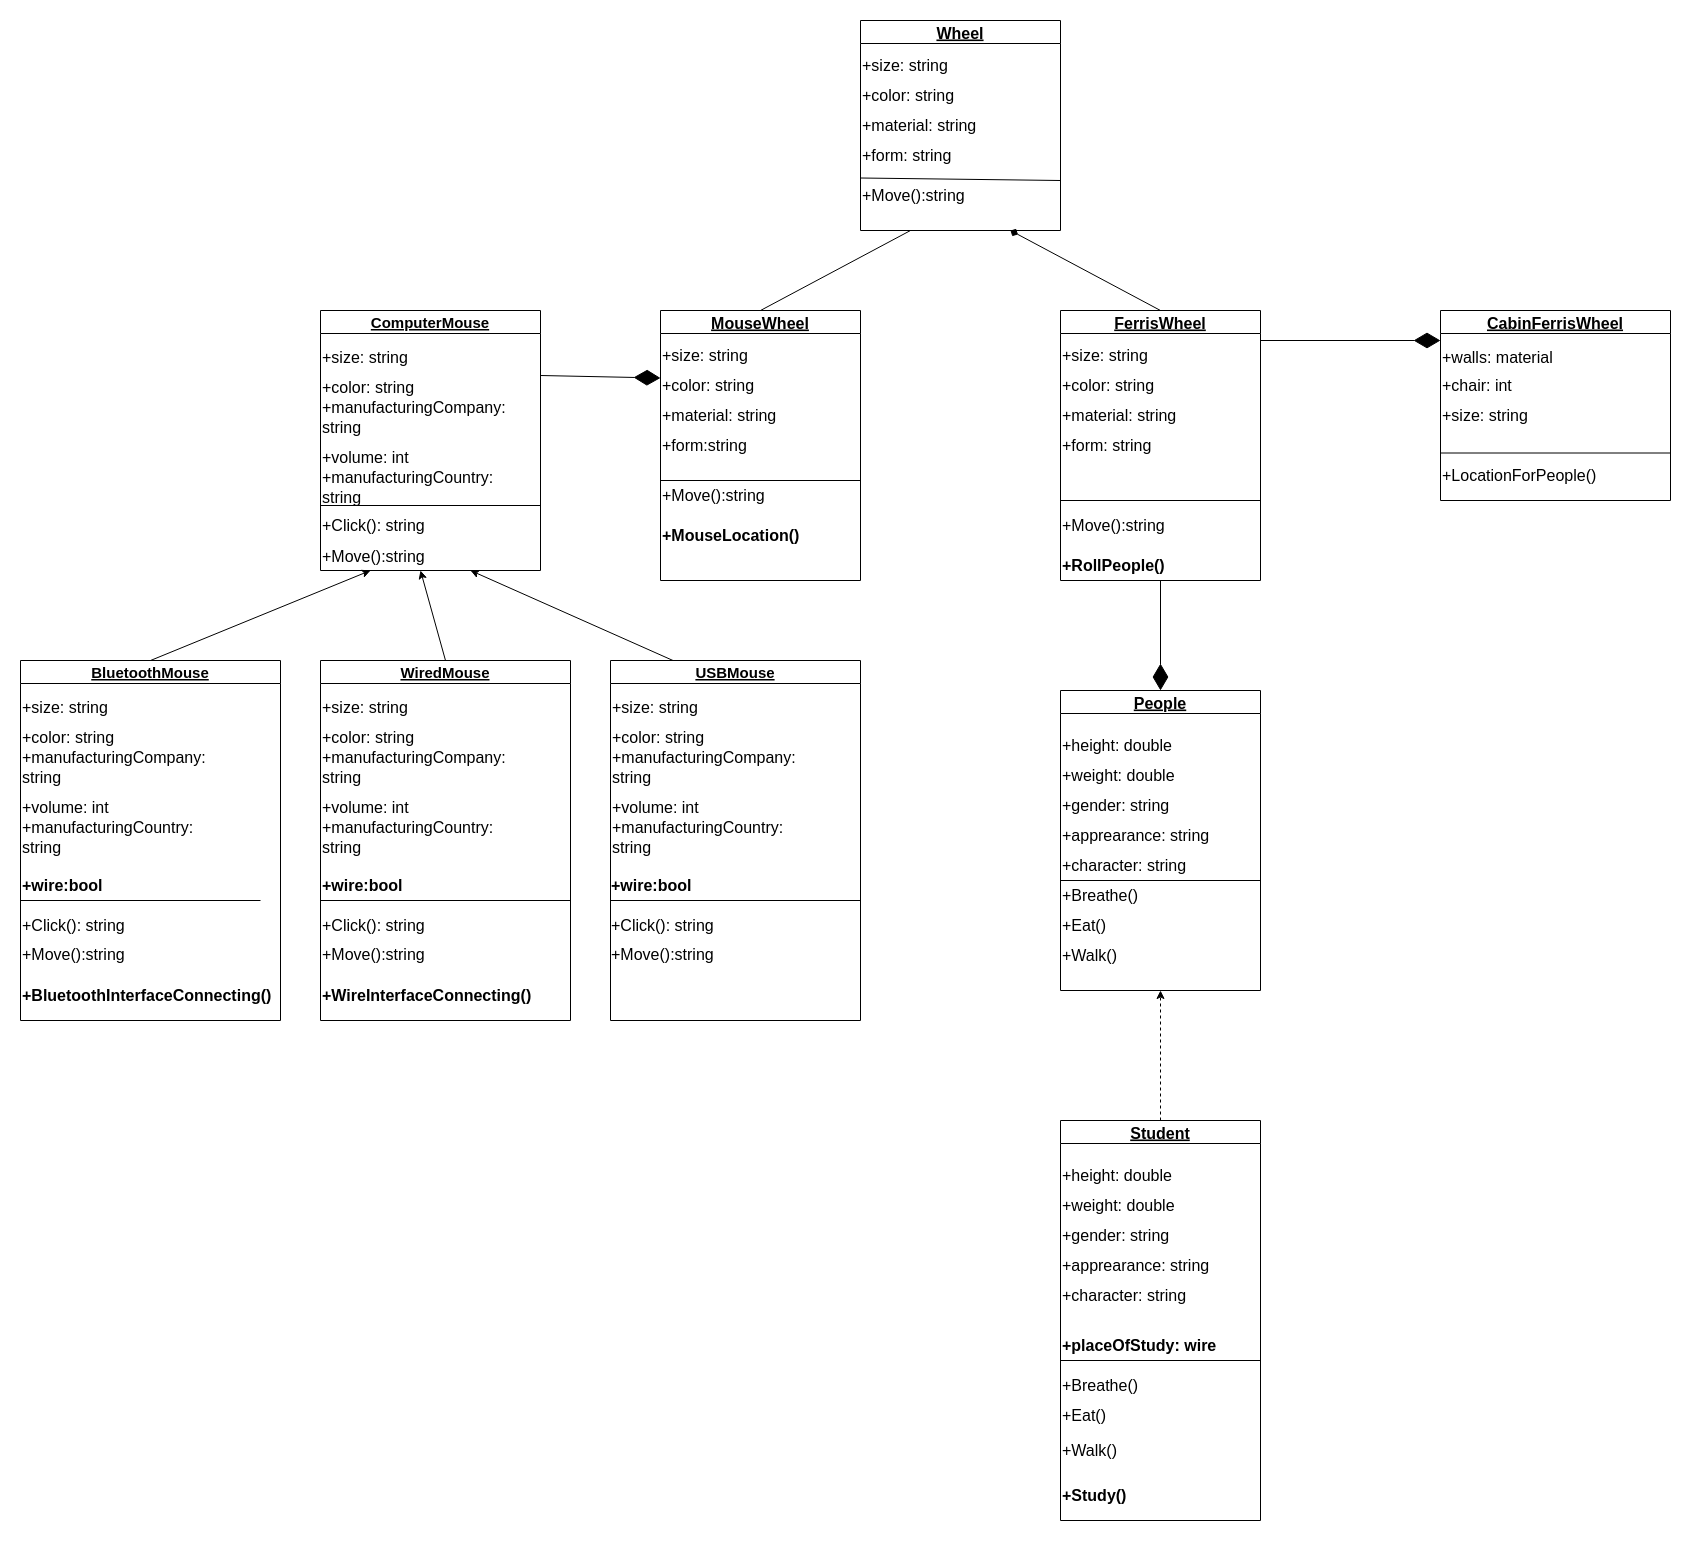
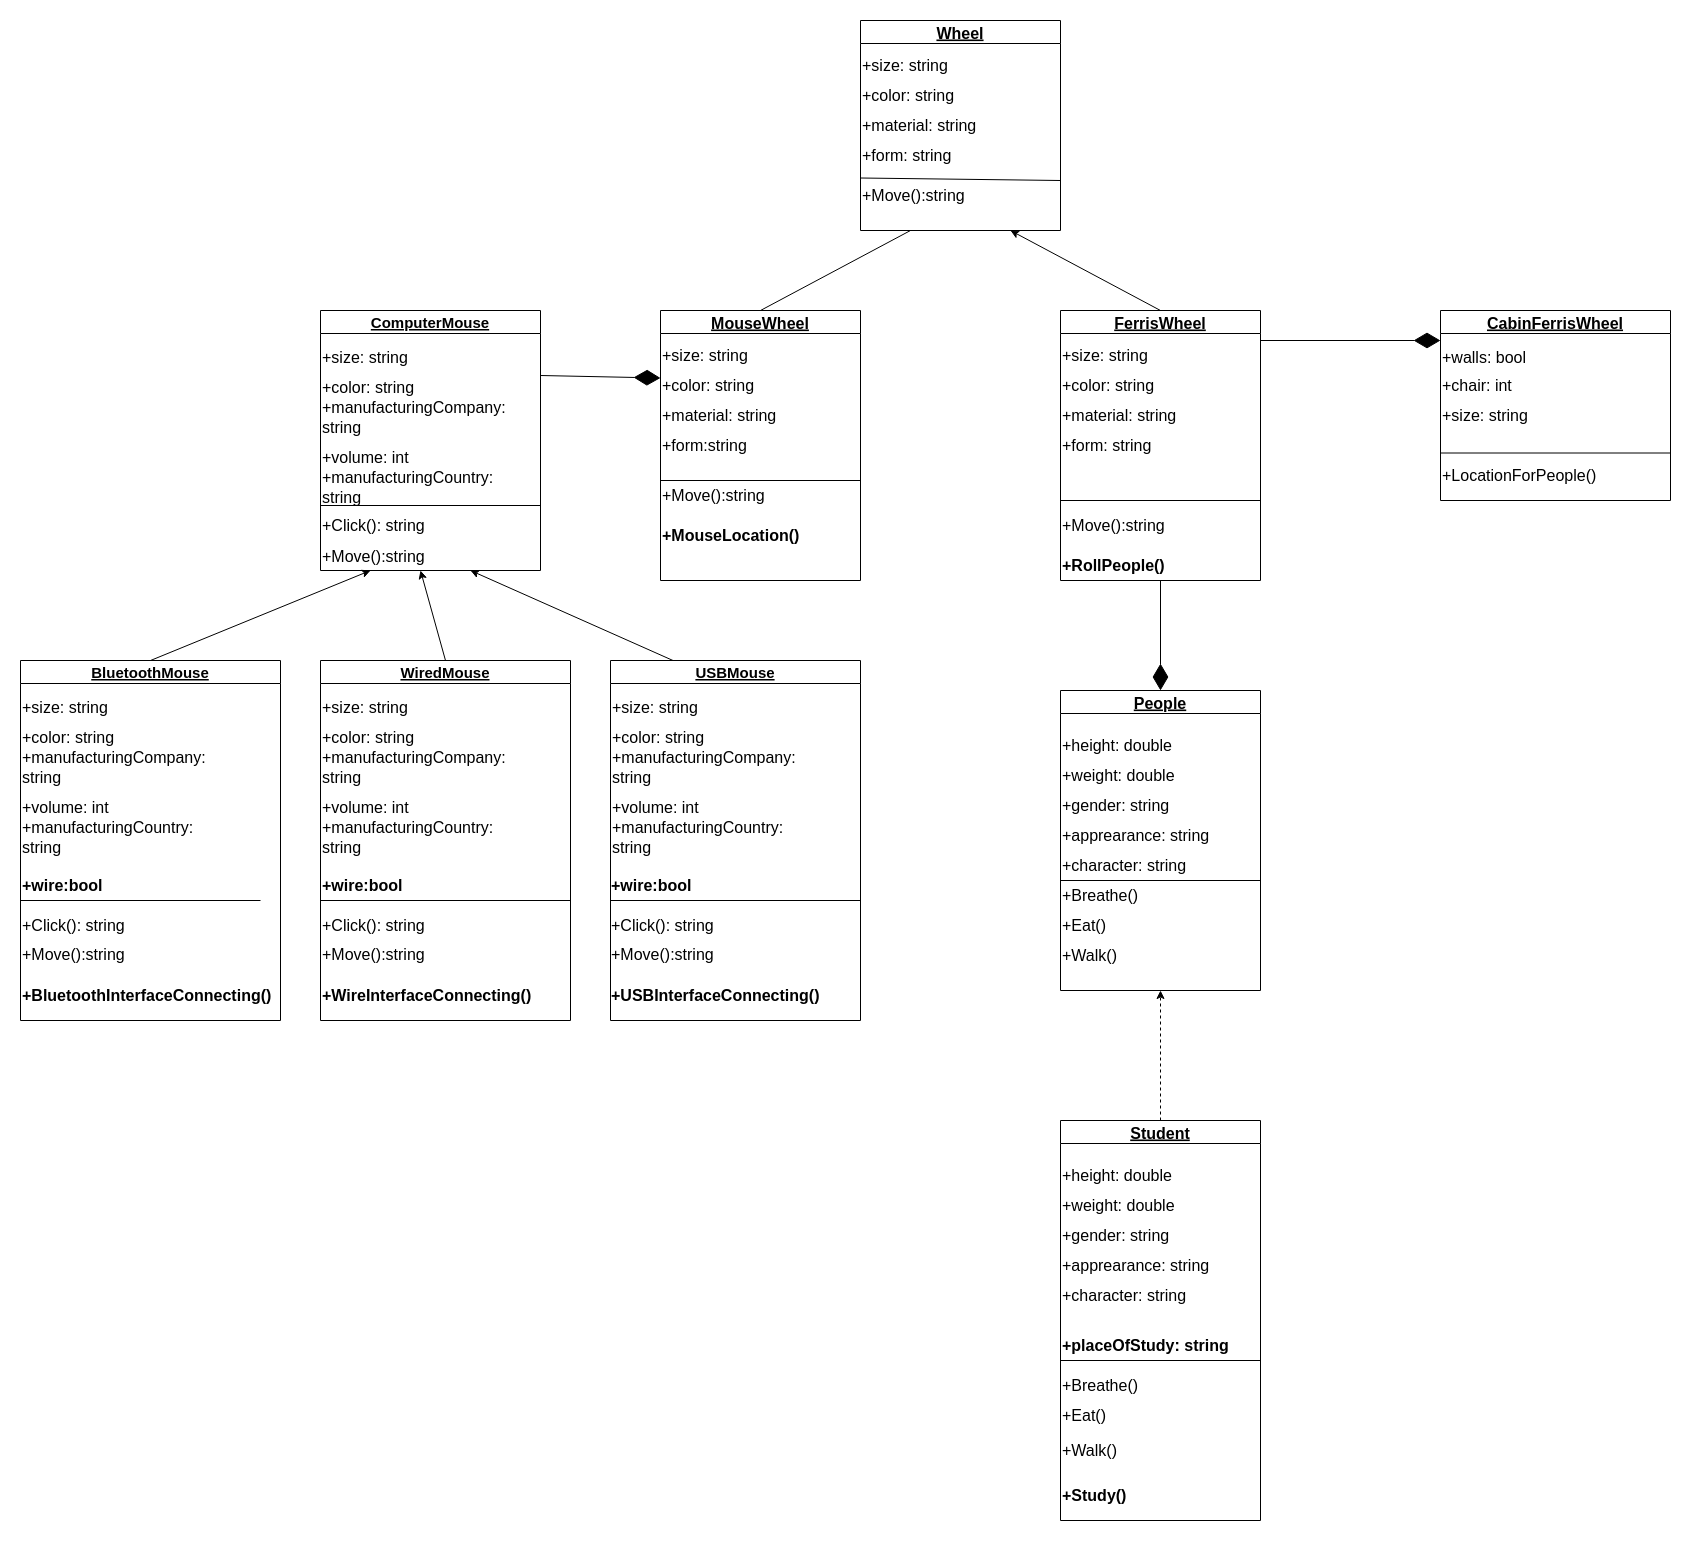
edge "FerrisWheel" -> "Wheel": arrowhead diamond -> classic
node "+walls: material": label "+walls: material" -> "+walls: bool"
node "+USBInterfaceConnecting()": added
node "+placeOfStudy: wire": label "+placeOfStudy: wire" -> "+placeOfStudy: string"
